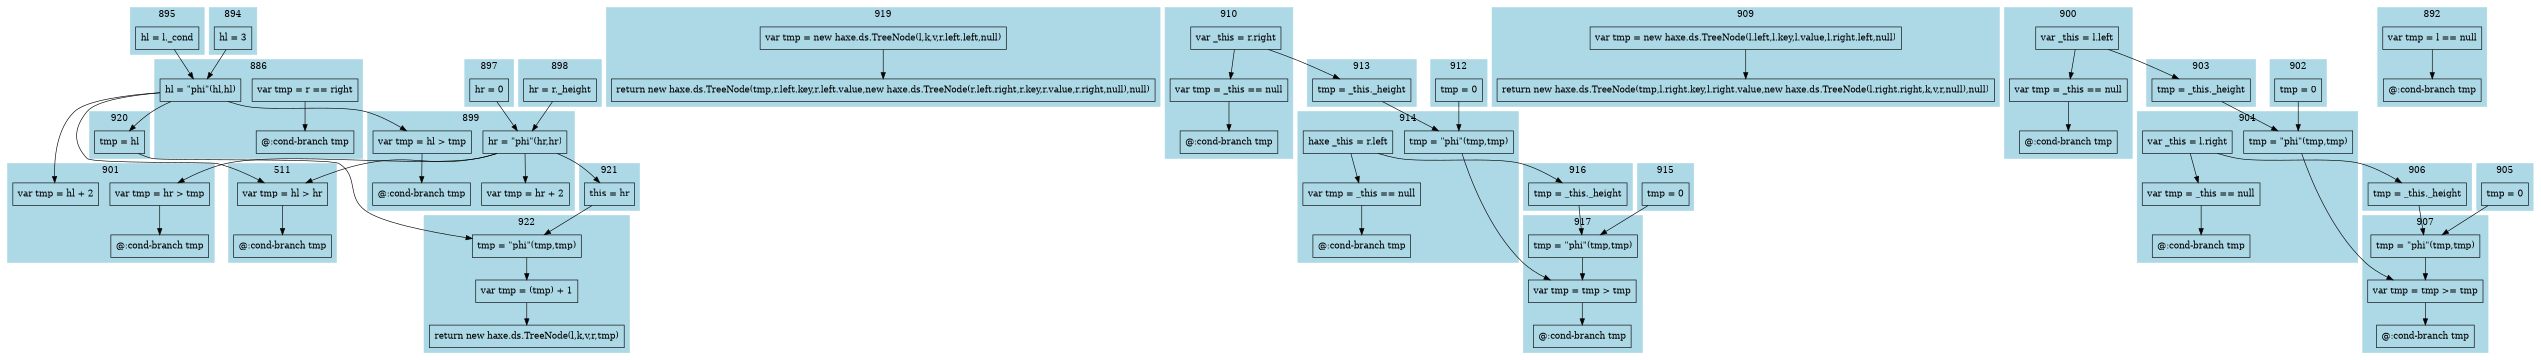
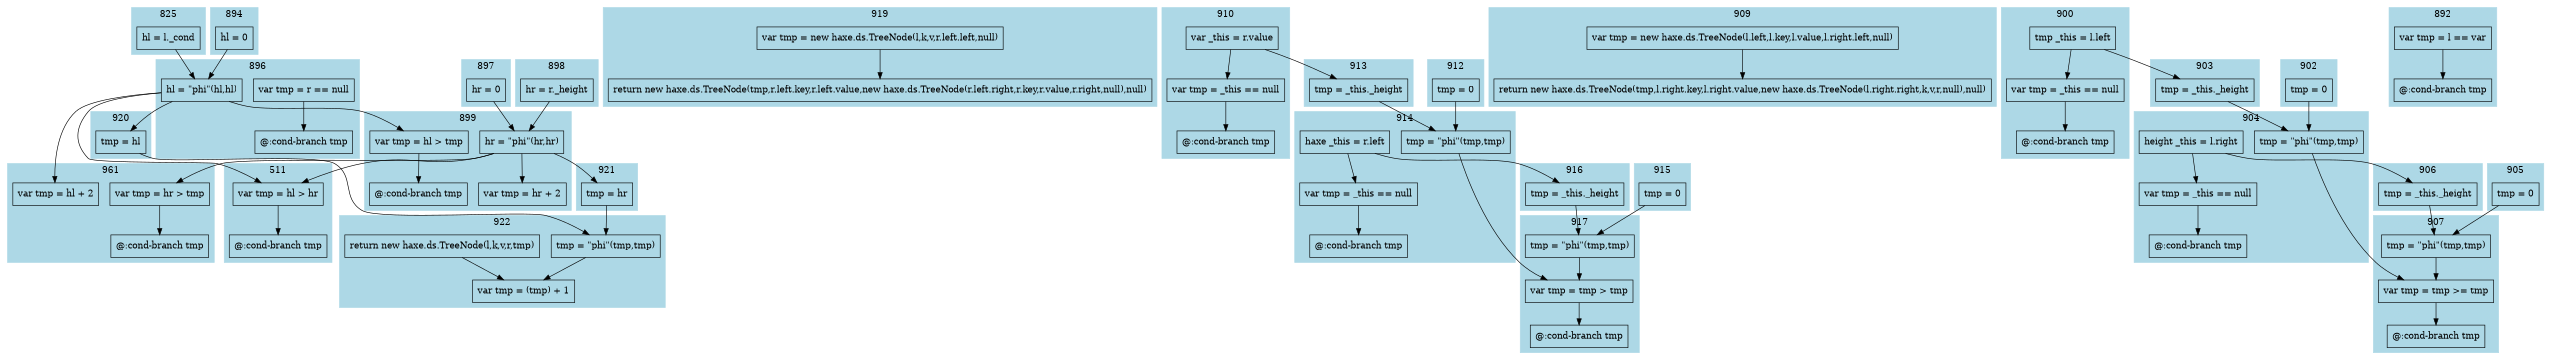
cluster "895": label "895" -> "825"
node "hl = 3": label "hl = 3" -> "hl = 0"
node "var _this = r.right": label "var _this = r.right" -> "var _this = r.value"
node "var _this = l.left": label "var _this = l.left" -> "tmp _this = l.left"
node "var tmp = l == null": label "var tmp = l == null" -> "var tmp = l == var"
cluster "886": label "886" -> "896"
node "var tmp = r == right": label "var tmp = r == right" -> "var tmp = r == null"
node "var _this = l.right": label "var _this = l.right" -> "height _this = l.right"
cluster "901": label "901" -> "961"
node "this = hr": label "this = hr" -> "tmp = hr"
edge "var tmp = (tmp) + 1" -> "return new haxe.ds.TreeNode(l,k,v,r,tmp)": reversed
